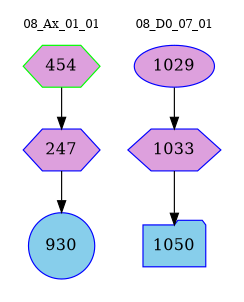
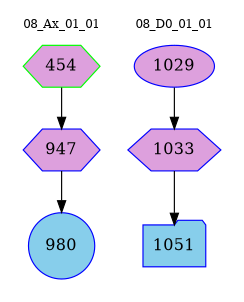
cluster "08_D0_07_01": label "08_D0_07_01" -> "08_D0_01_01"
node "247": label "247" -> "947"
node "930": label "930" -> "980"
node "1050": label "1050" -> "1051"
